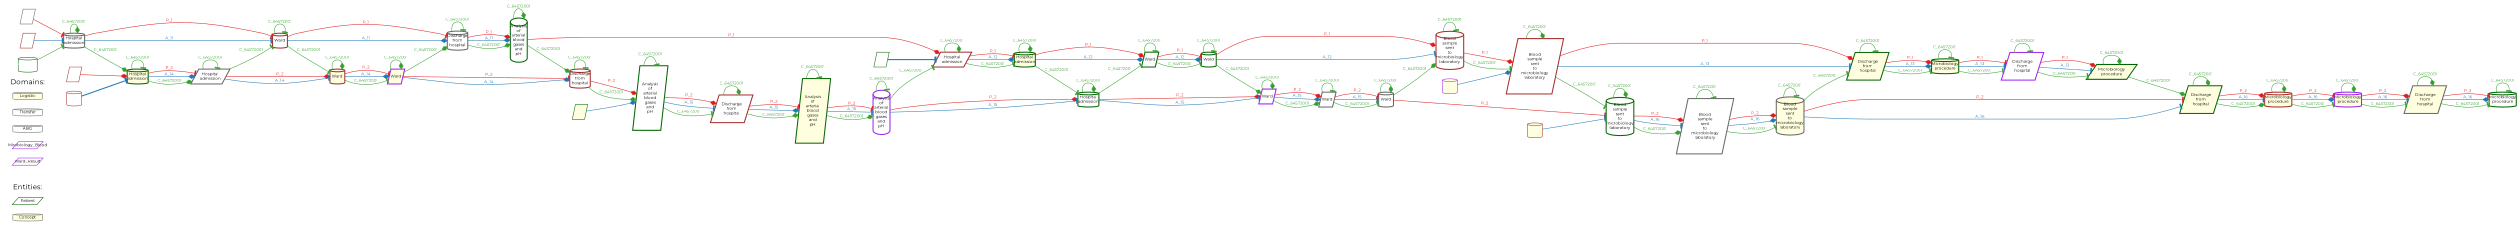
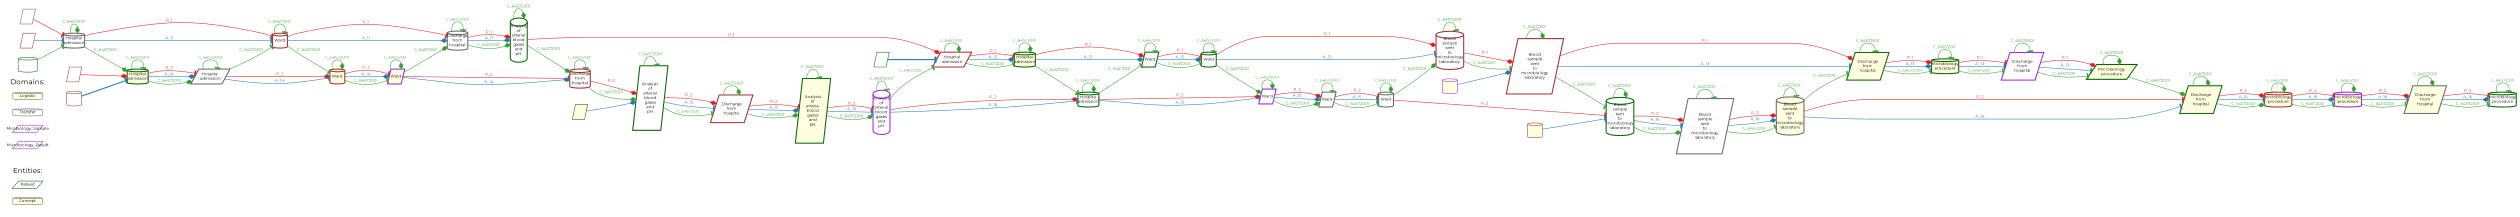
node "ABG": removed
node "Mirobiology_Blood": label "Mirobiology_Blood" -> "Mirobiology_Sample"
node "Ward_Result": label "Ward_Result" -> "Microbiology_Result"
